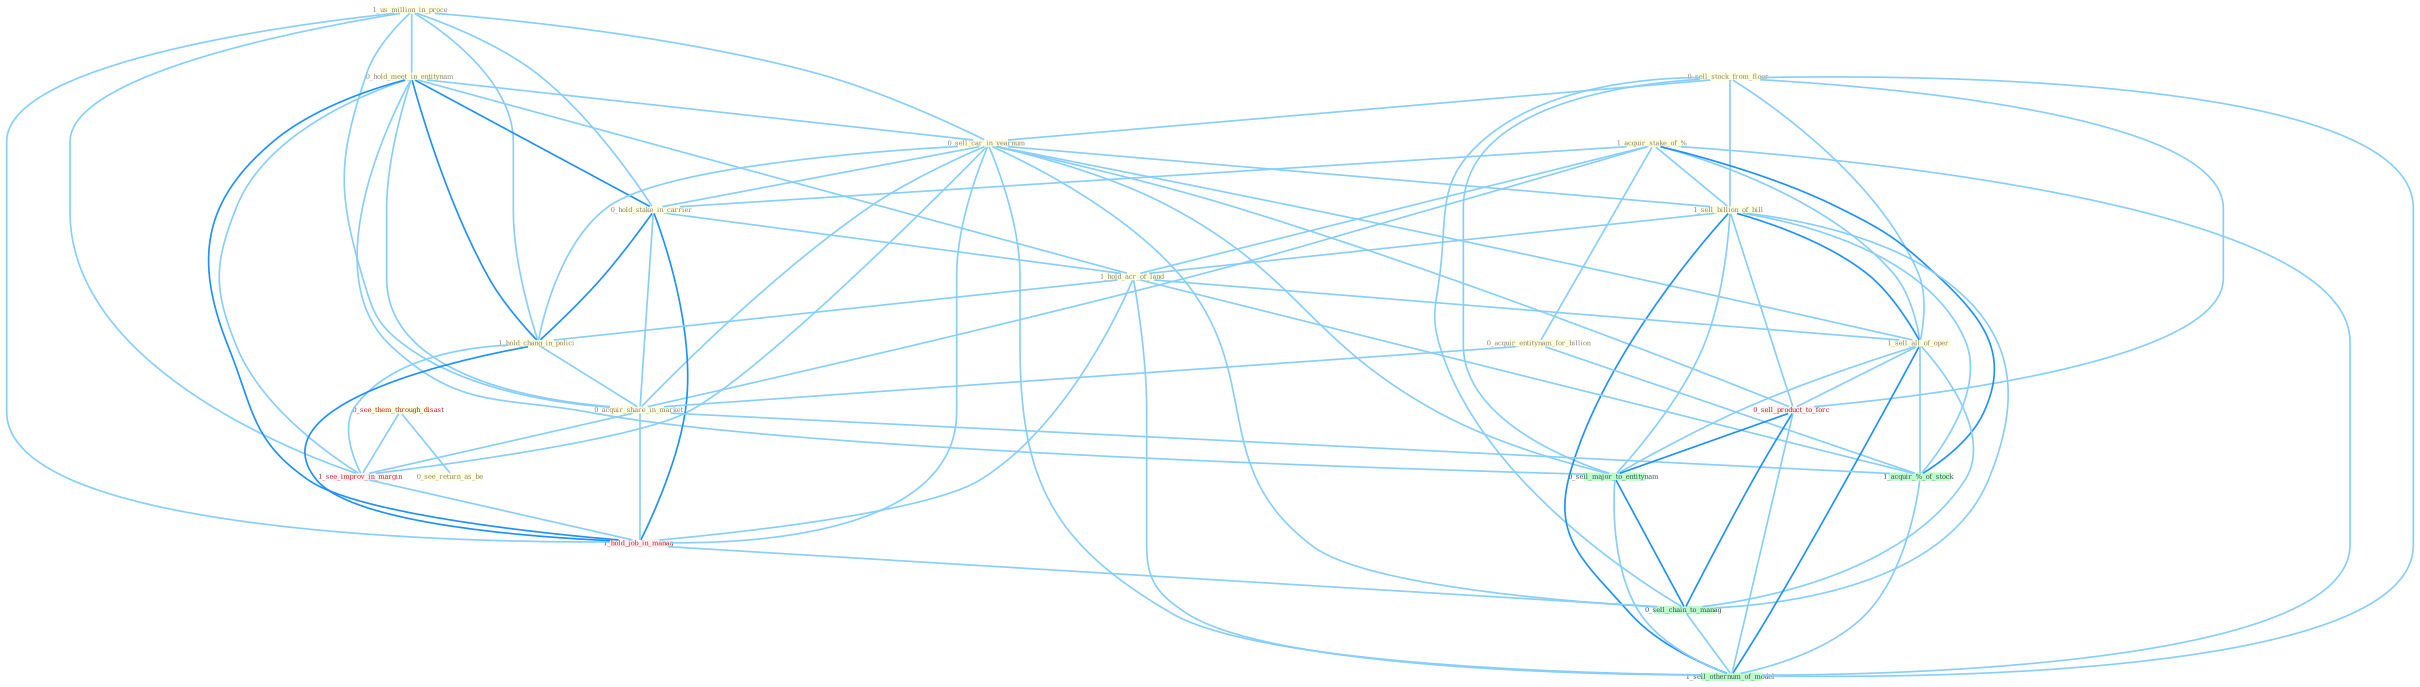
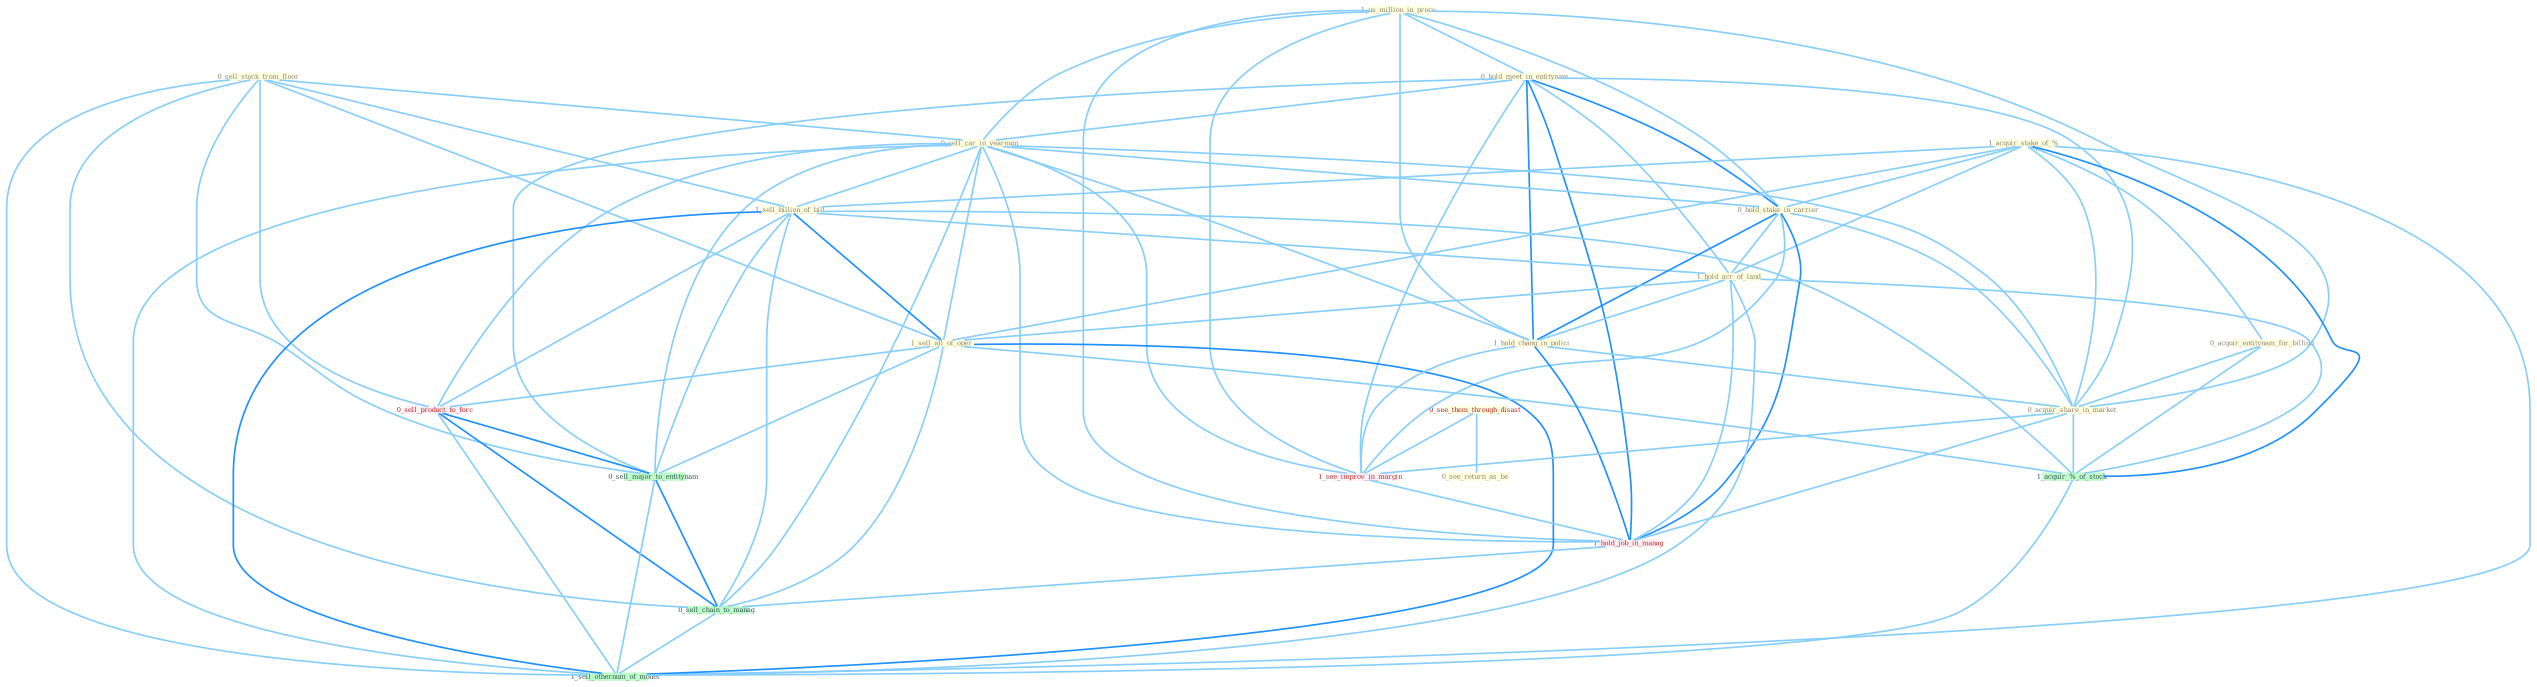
edge "0_hold_stake_in_carrier" -- "1_see_improv_in_margin": added
